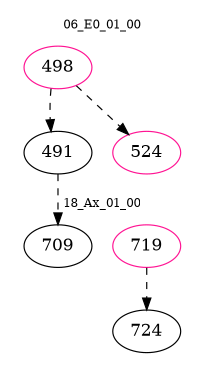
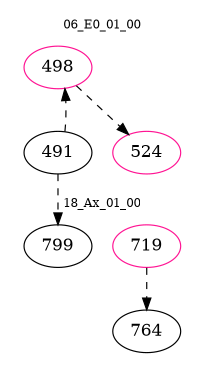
edge "498" -> "491": reversed
node "709": label "709" -> "799"
node "724": label "724" -> "764"
